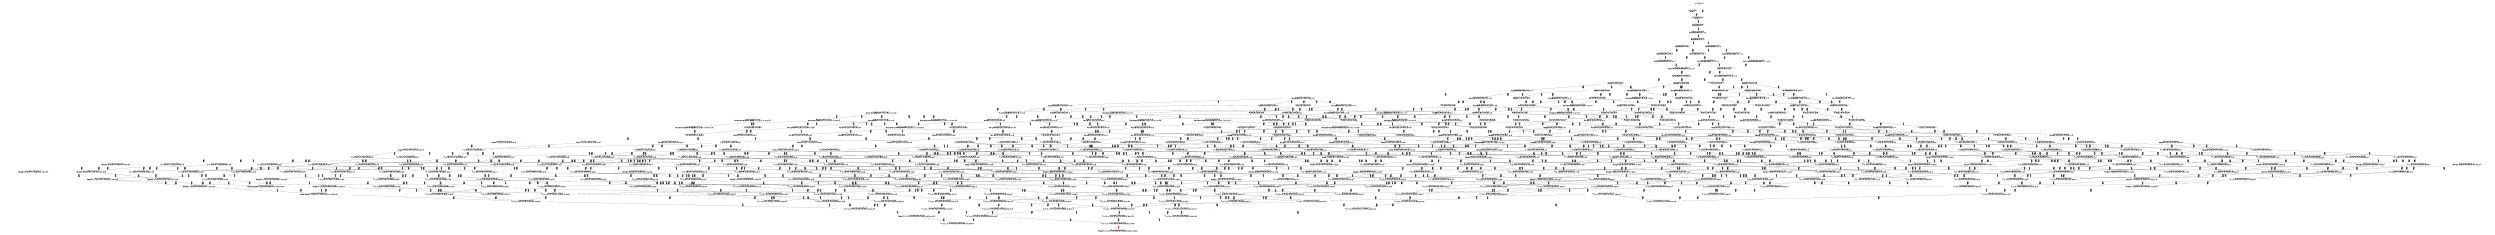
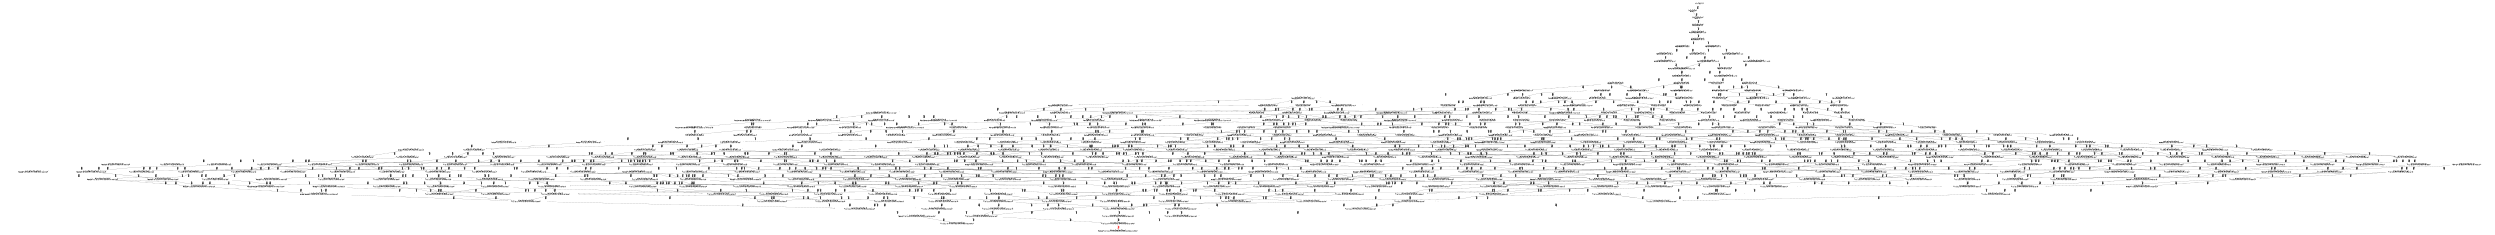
edge "S0: [0, 0] [0, 0] [0, 0] [0, 0] {}{}" -> "S2: [40, 40] [40, 40] [40, 50] [73, 92] {T0J1:73-92}{1, 2}": now "S0: [0, 0] [0, 0] [0, 0] [0, 0] {}{}" -> "S1: [0, 0] [0, 0] [0, 0] [40, 50] {T0J0:40-50}{1}"
